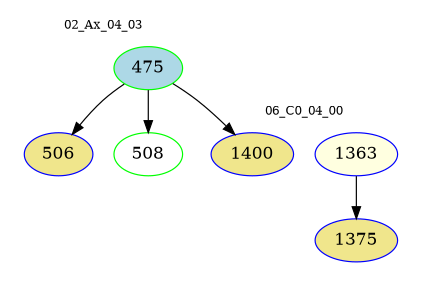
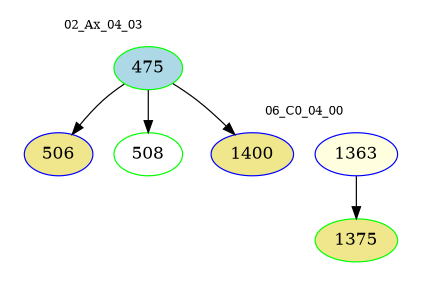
node "1375": color blue -> green
